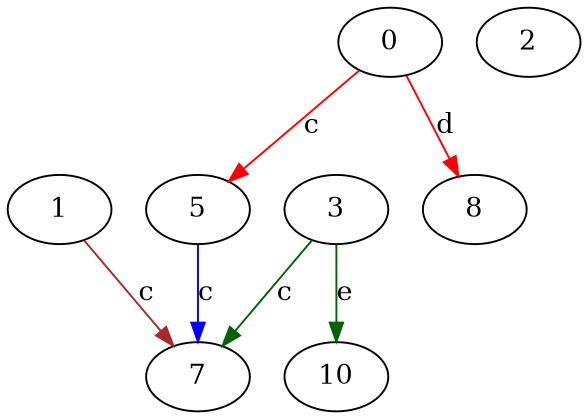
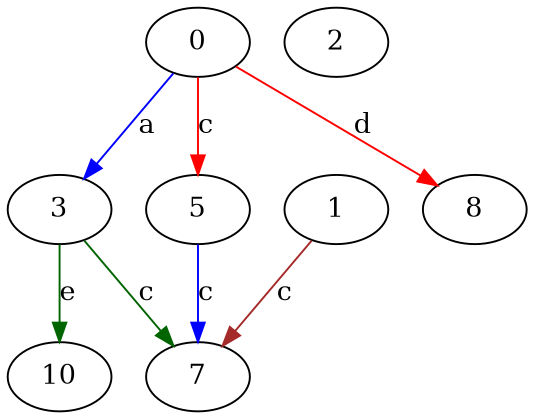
edge "0" -> "3": added, label "a"
